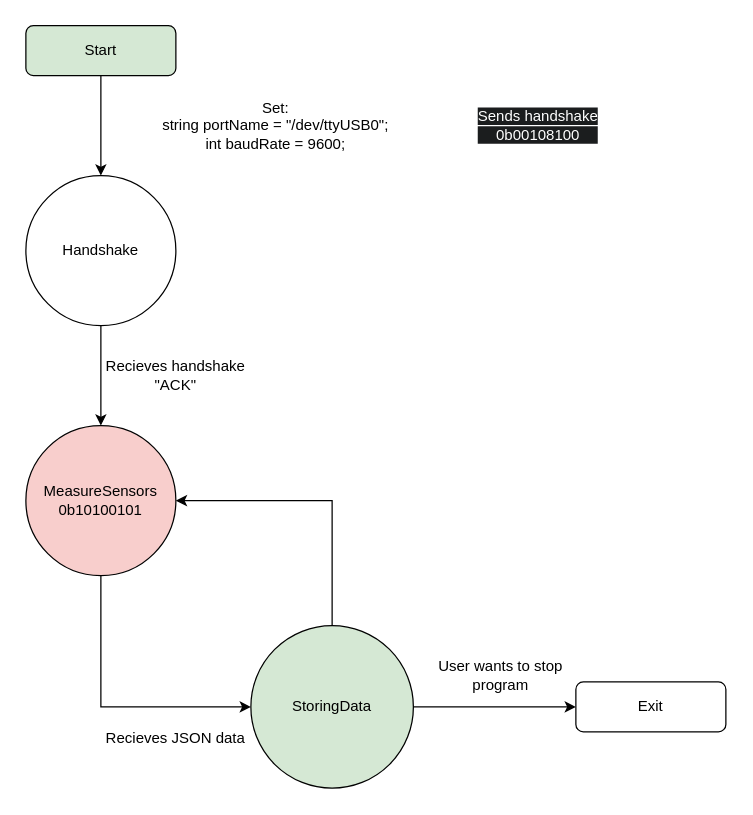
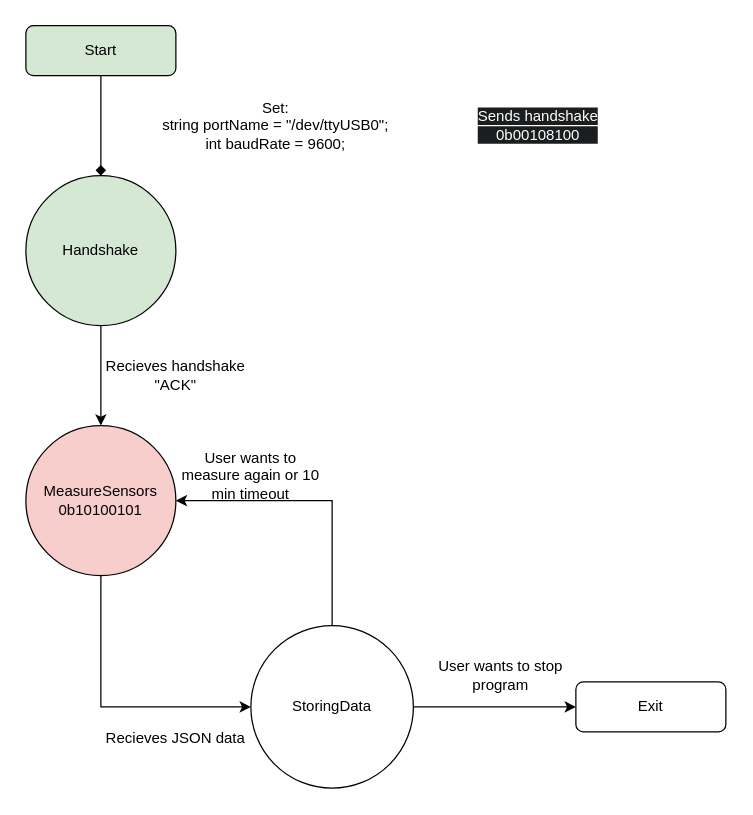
edge "Start" -> "Handshake": arrowhead classic -> diamond
node "Handshake": fillcolor #ffffff -> #d5e8d4
node "User wants to measure again or 10 min timeout": added
node "StoringData": fillcolor #d5e8d4 -> #ffffff
